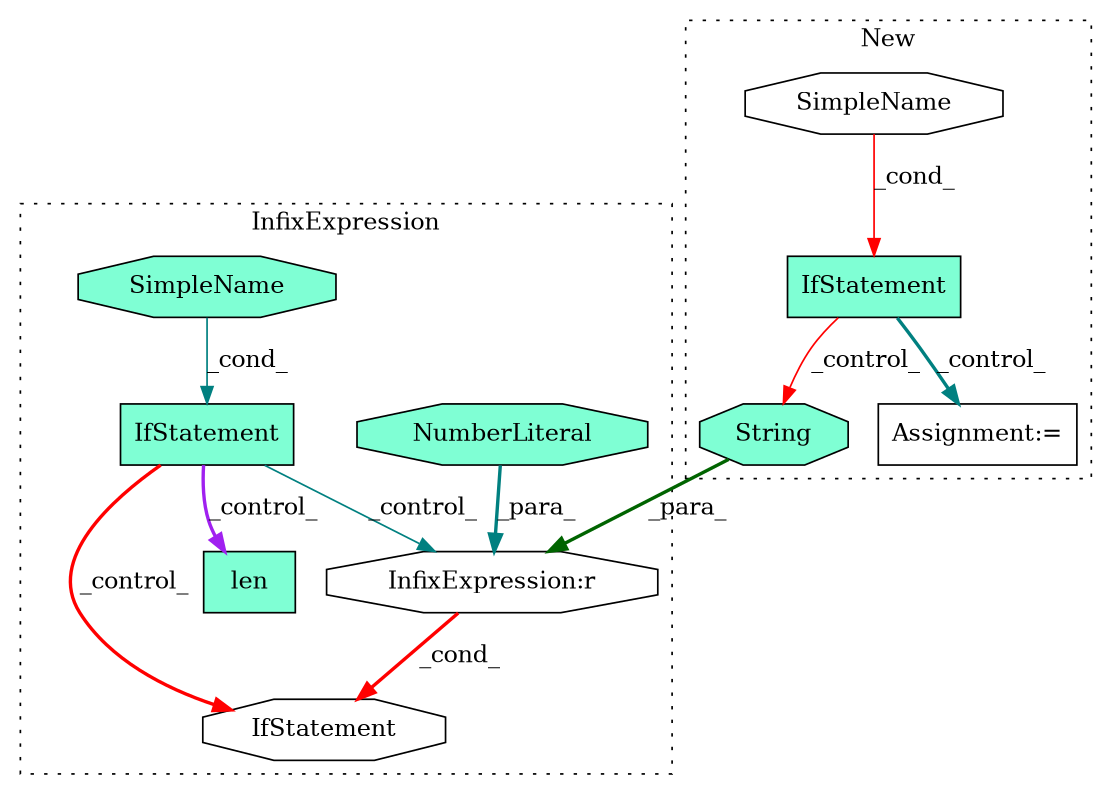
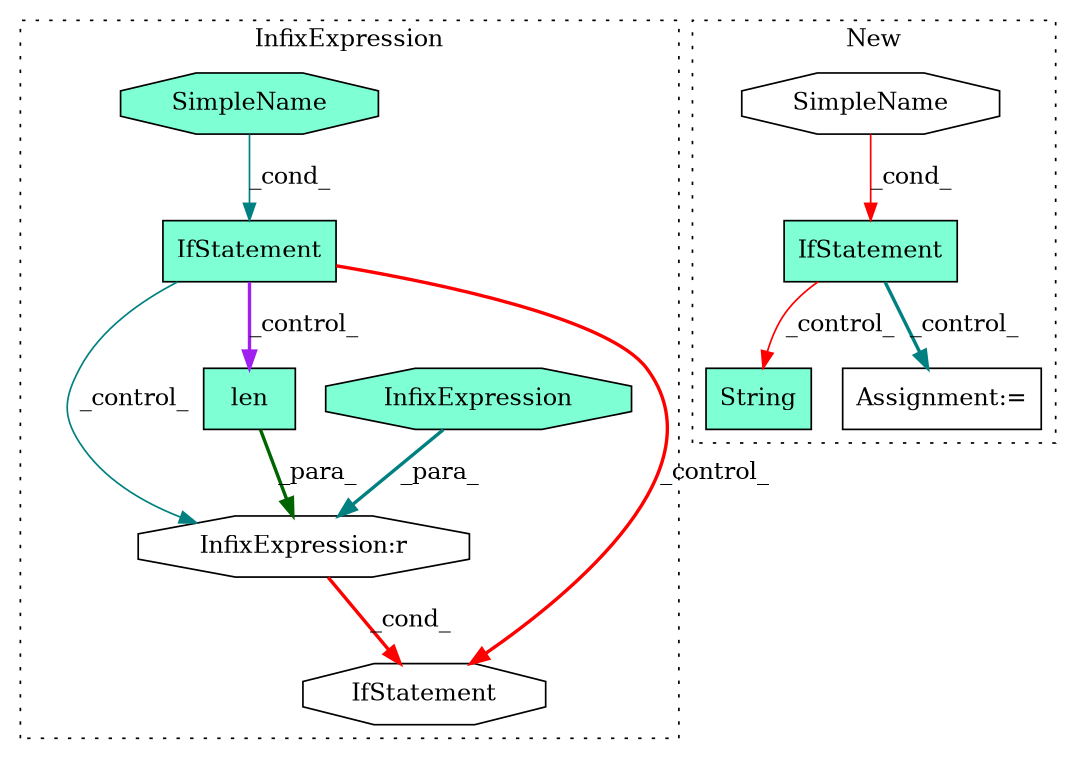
node "NumberLiteral": label "NumberLiteral" -> "InfixExpression"
node "String": shape octagon -> box
edge "String" -> "InfixExpression:r": now "len" -> "InfixExpression:r"
